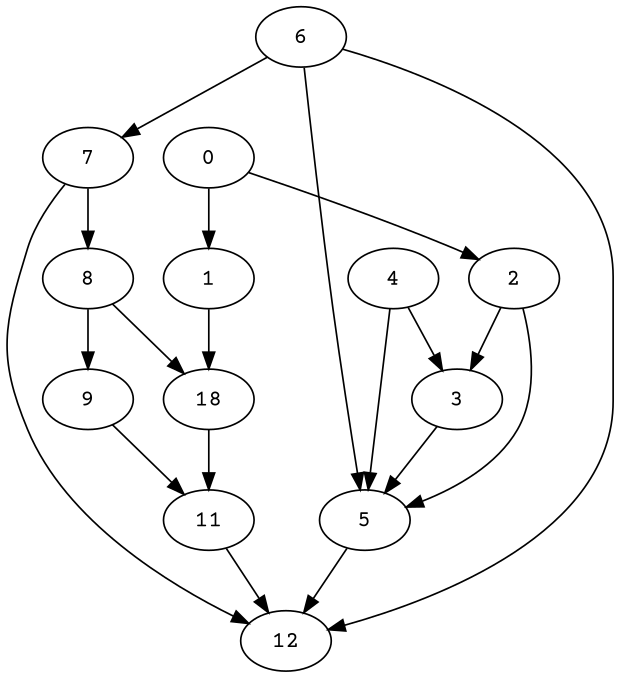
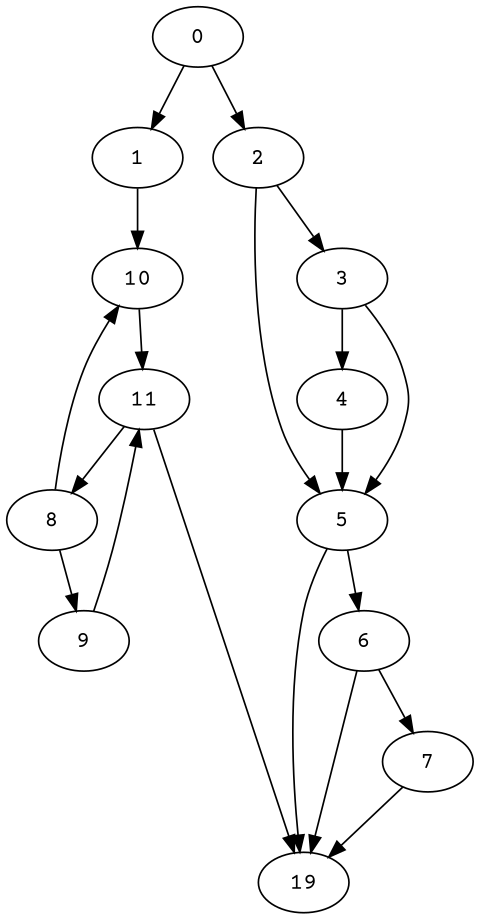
edge "7" -> "8": now "11" -> "8"
edge "6" -> "5": reversed
edge "4" -> "3": reversed
node "18": label "18" -> "10"
node "12": label "12" -> "19"
